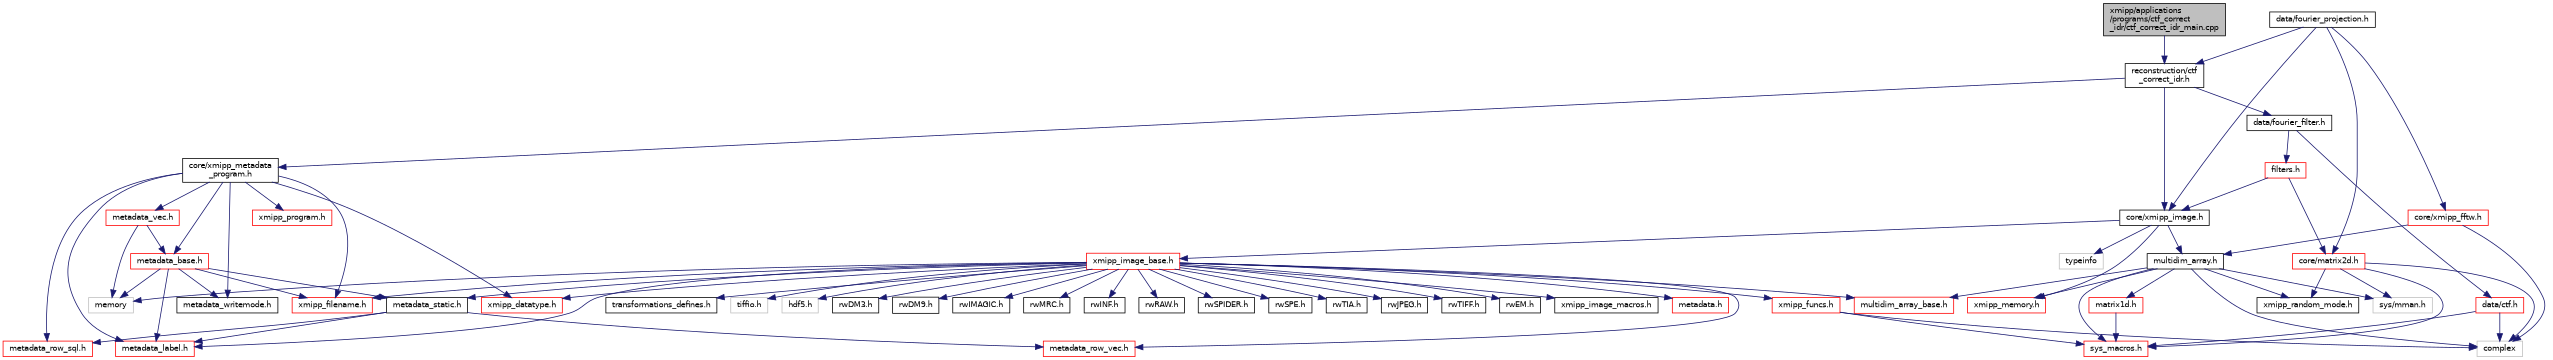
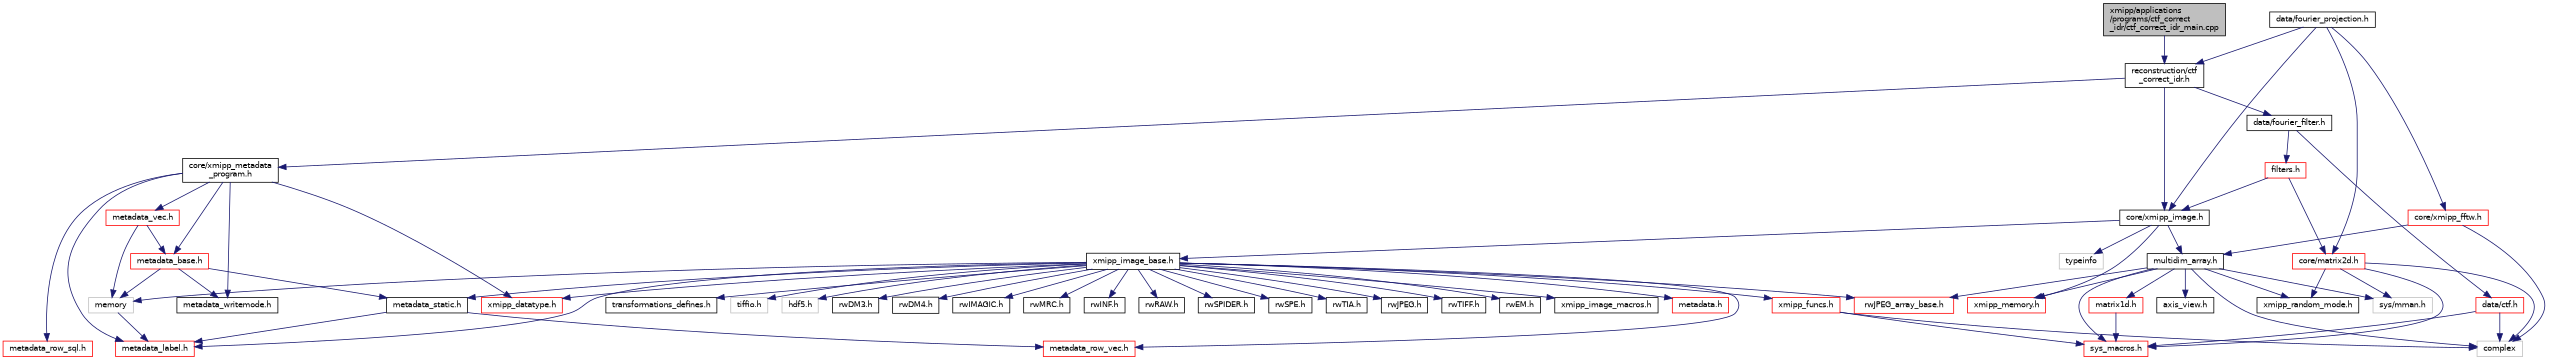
node "xmipp_program.h": removed
node "xmipp_image_base.h": color red -> black
edge "metadata_base.h" -> "metadata_label.h": now "memory" -> "metadata_label.h"
node "xmipp_filename.h": removed
node "rwDM9.h": label "rwDM9.h" -> "rwDM4.h"
node "multidim_array_base.h": label "multidim_array_base.h" -> "rwJPEG_array_base.h"
node "axis_view.h": added
edge "metadata_static.h" -> "metadata_row_sql.h": removed
